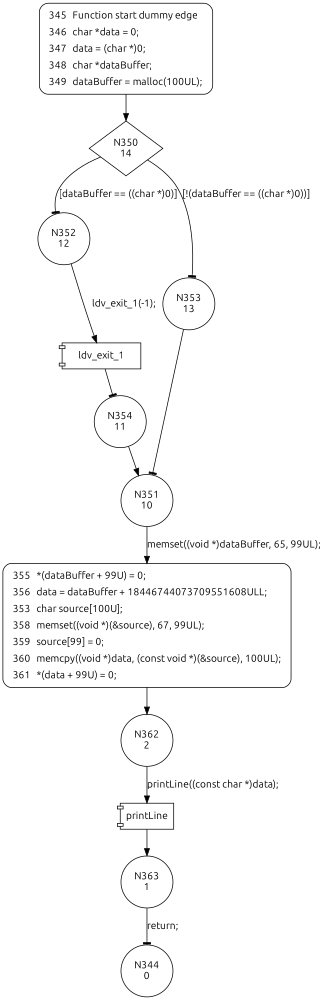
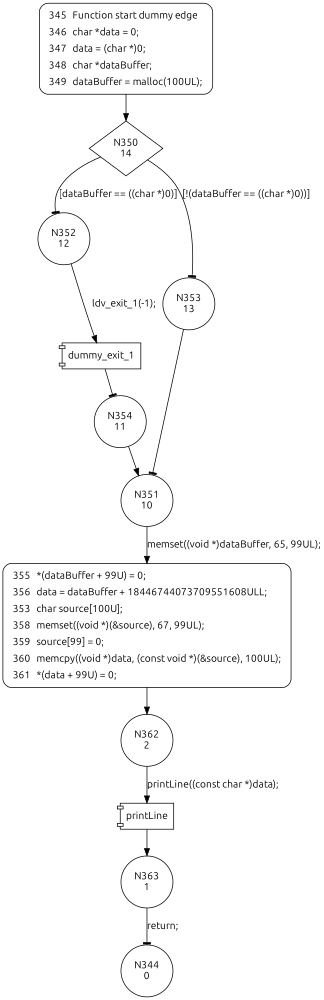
node "ldv_exit_1": label "ldv_exit_1" -> "dummy_exit_1"
